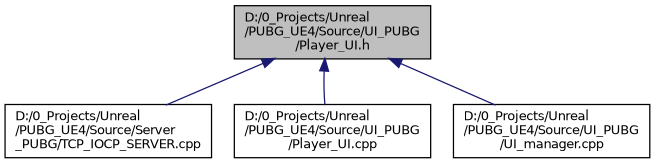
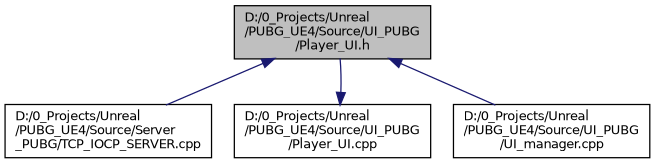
edge "D:/0_Projects/Unreal /PUBG_UE4/Source/UI_PUBG /Player_UI.cpp" -> "D:/0_Projects/Unreal /PUBG_UE4/Source/UI_PUBG /Player_UI.h": reversed
